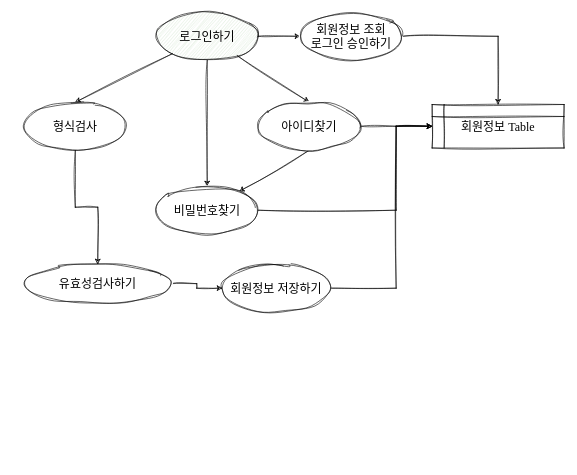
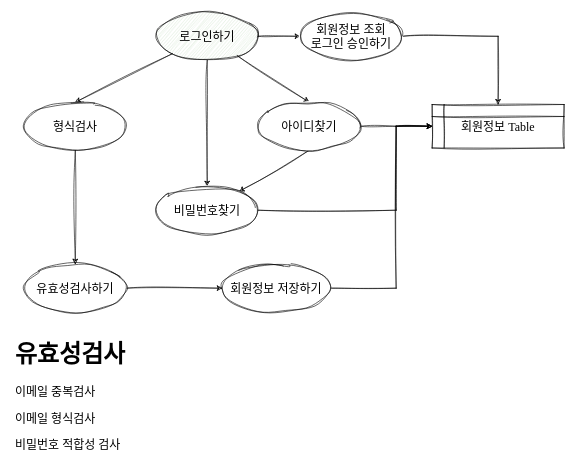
node "유효성검사하기": size 147x39 -> 102x48
node "유효성검사이메일 중복검사 이메일 형식검사 비밀번호 적합성 검사": added
